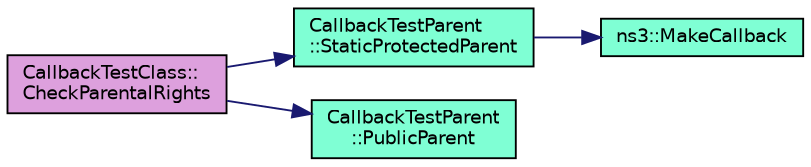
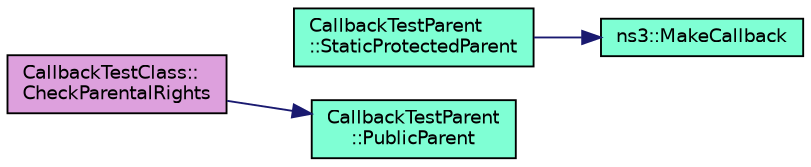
edge "CallbackTestClass:: CheckParentalRights" -> "CallbackTestParent ::StaticProtectedParent": removed
